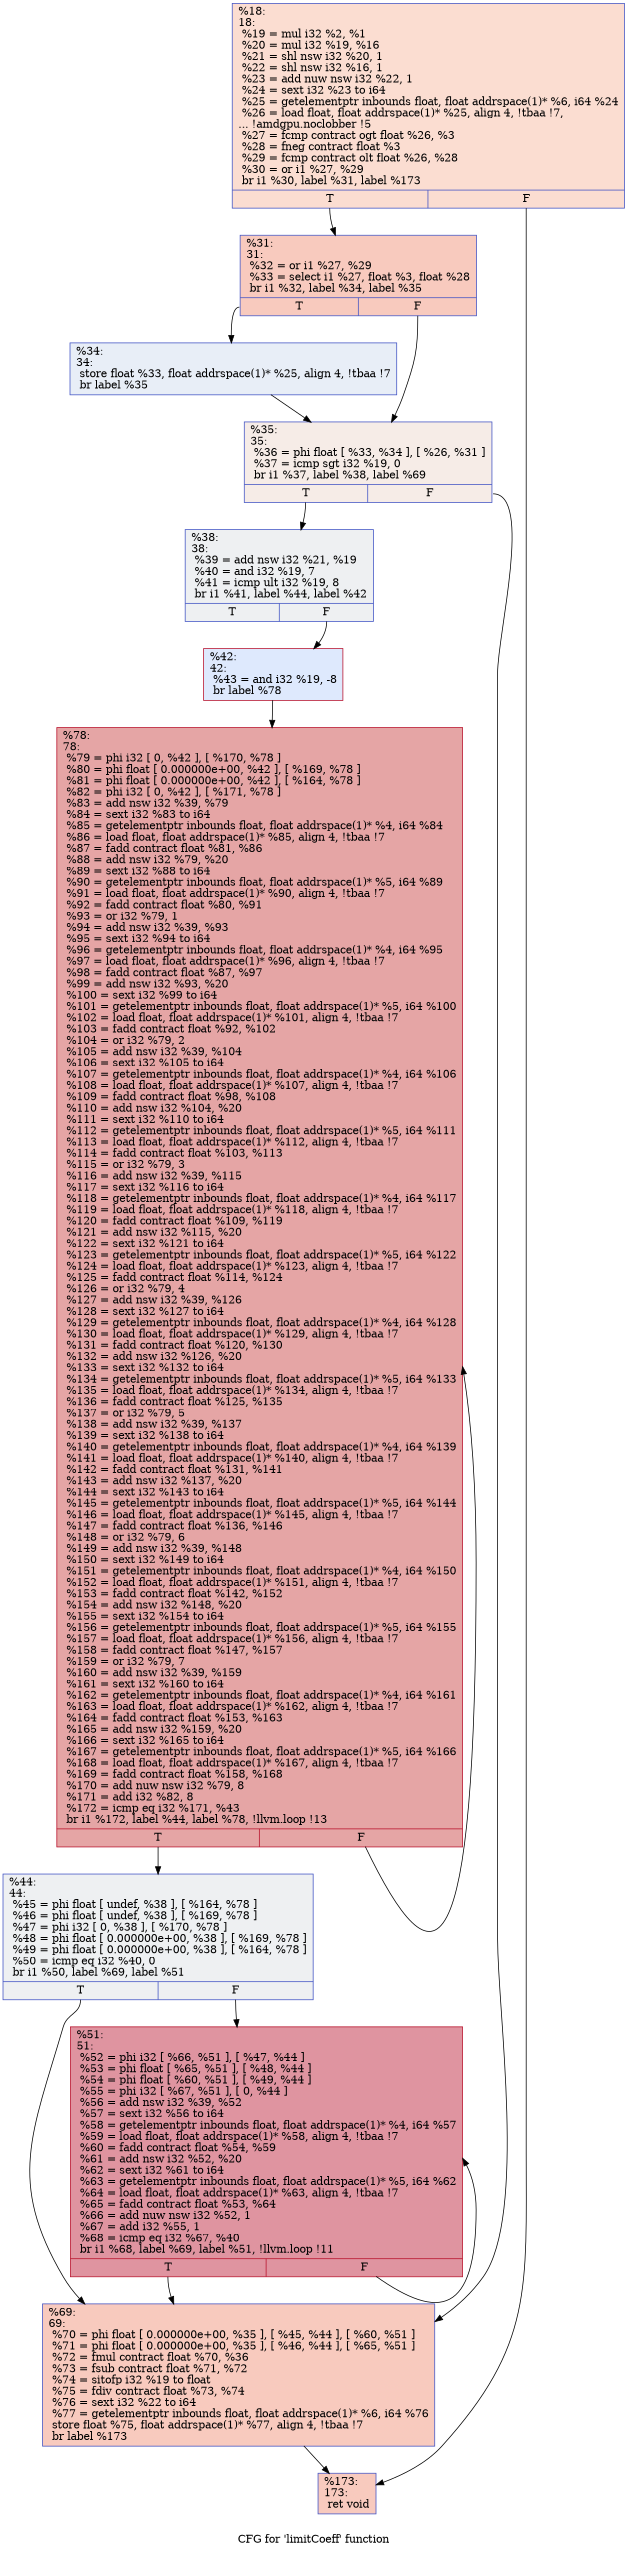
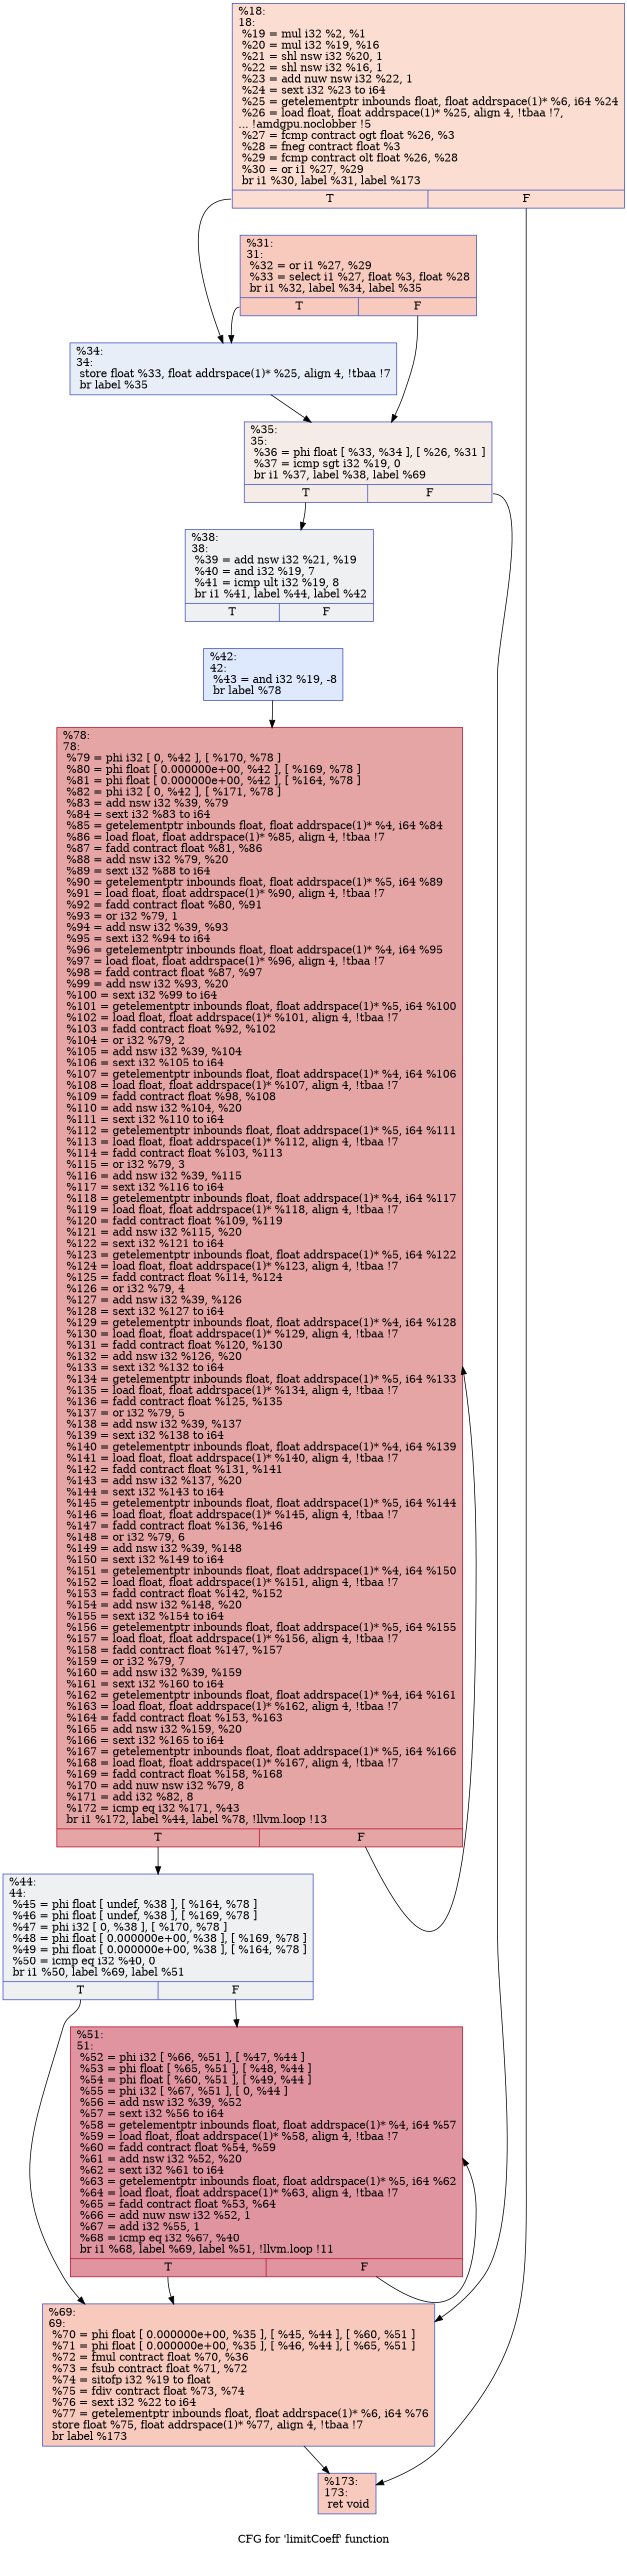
edge "%18:" -> "%31:": now "%18:" -> "%34:"
edge "%38:" -> "%42:": removed
node "%42:": color #b70d28ff -> #3d50c3ff
